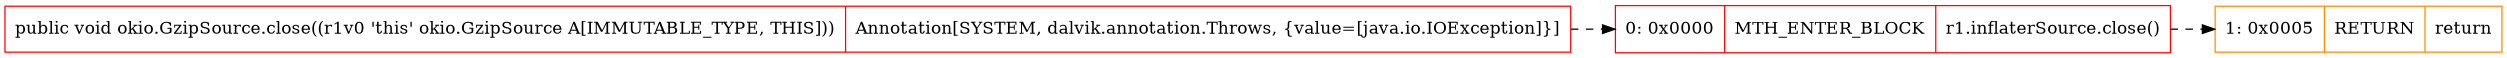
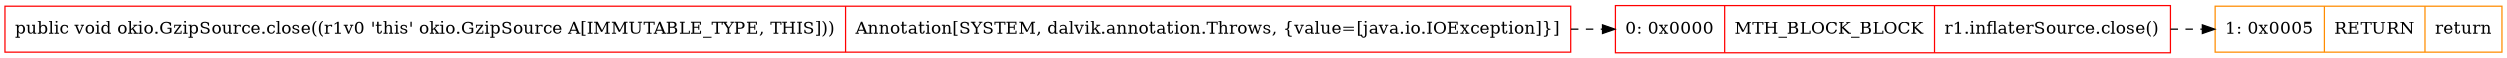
node "0: 0x0000": text "MTH_ENTER_BLOCK" -> "MTH_BLOCK_BLOCK"
